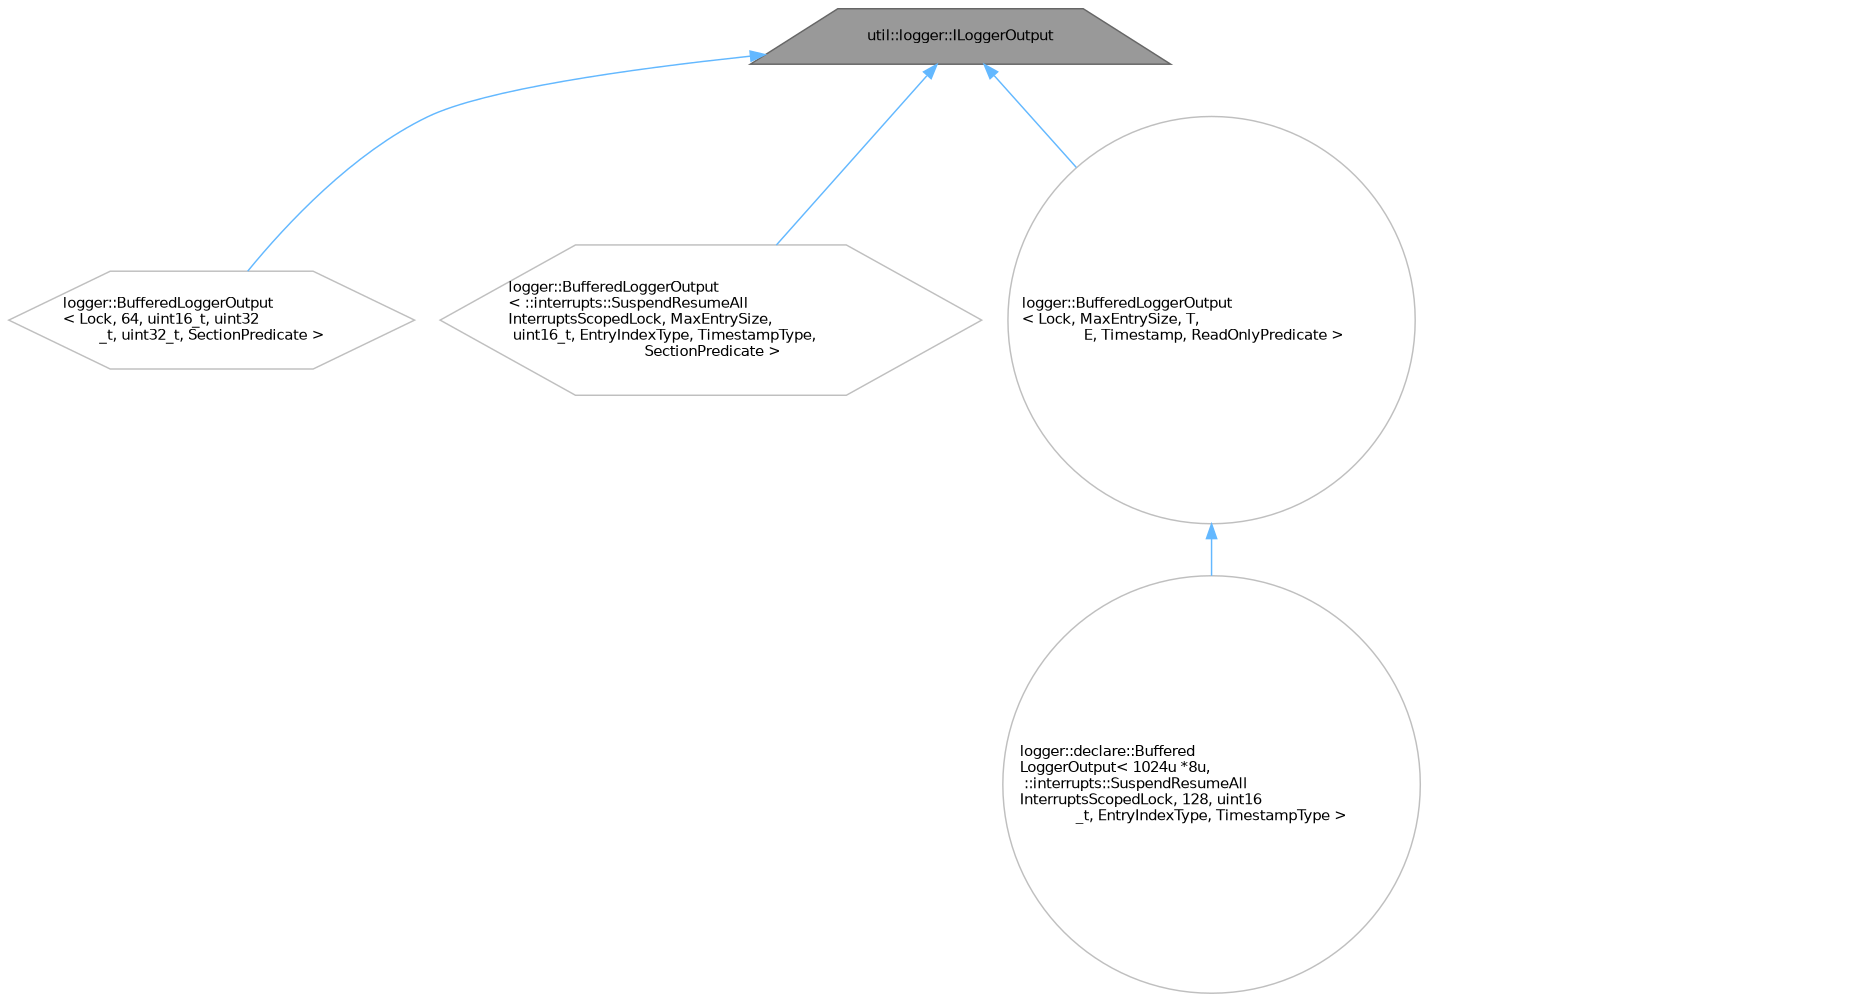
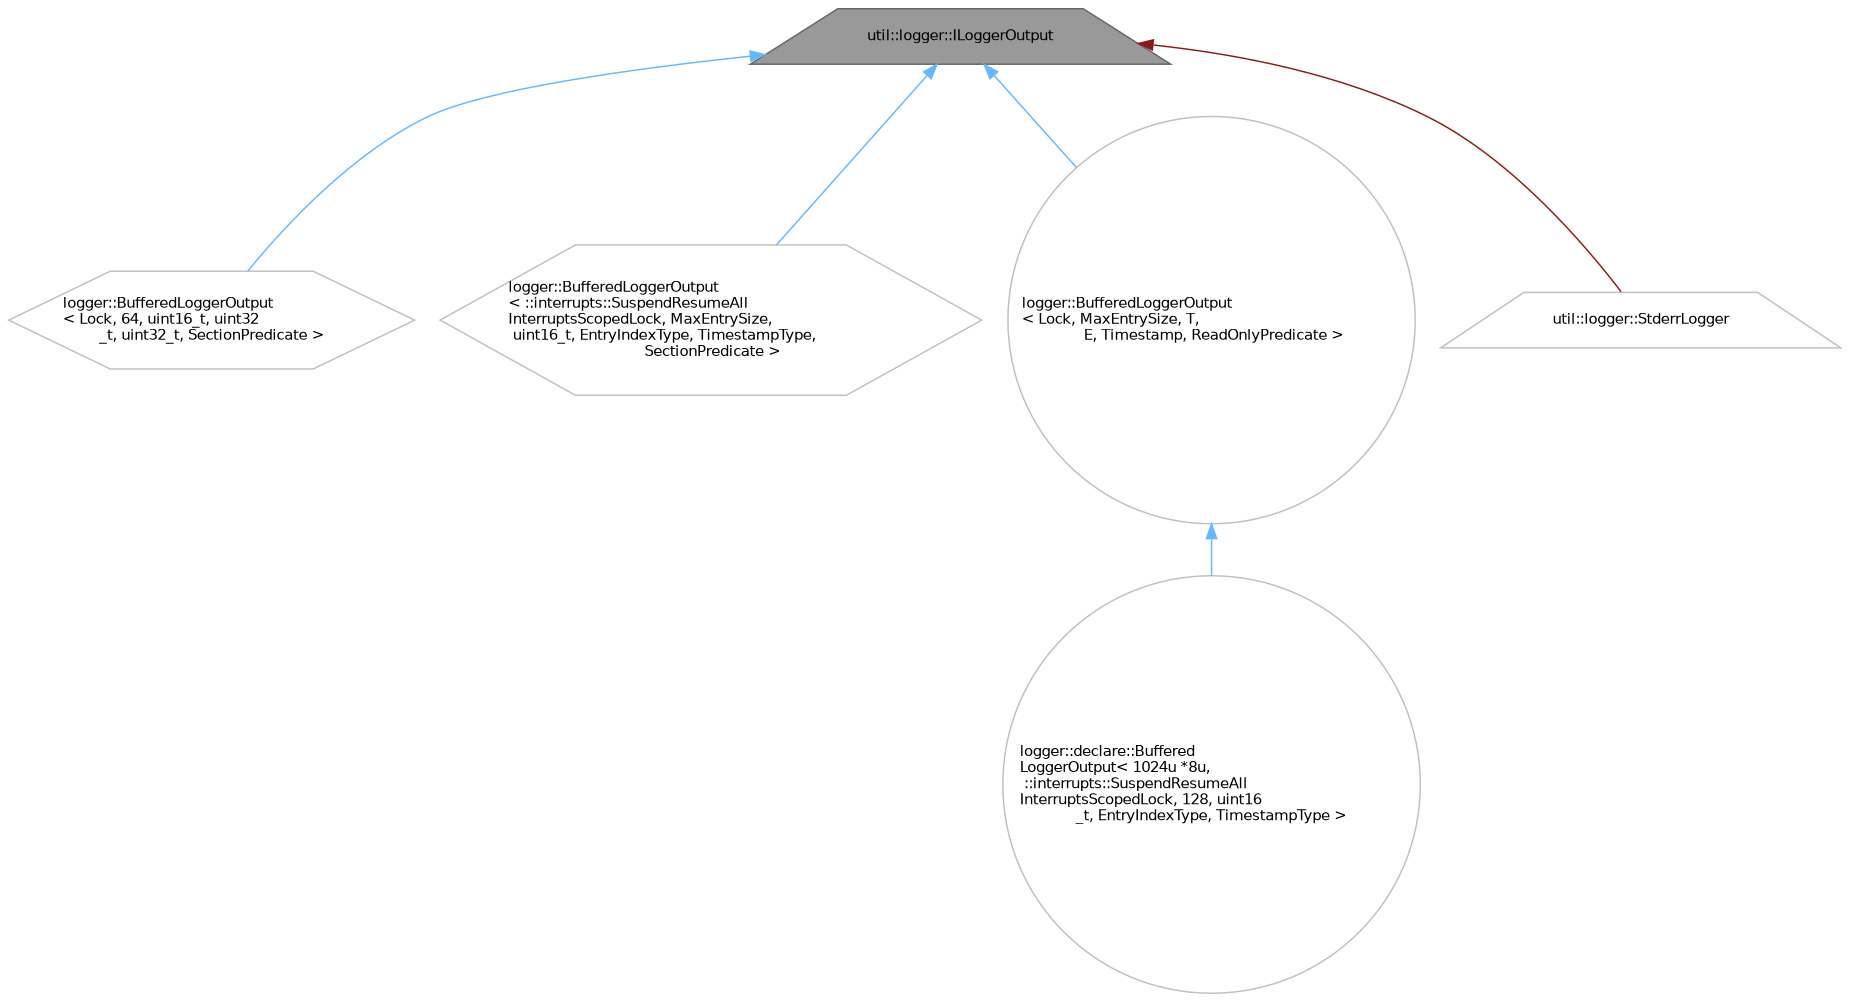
node "util::logger::StderrLogger": added
